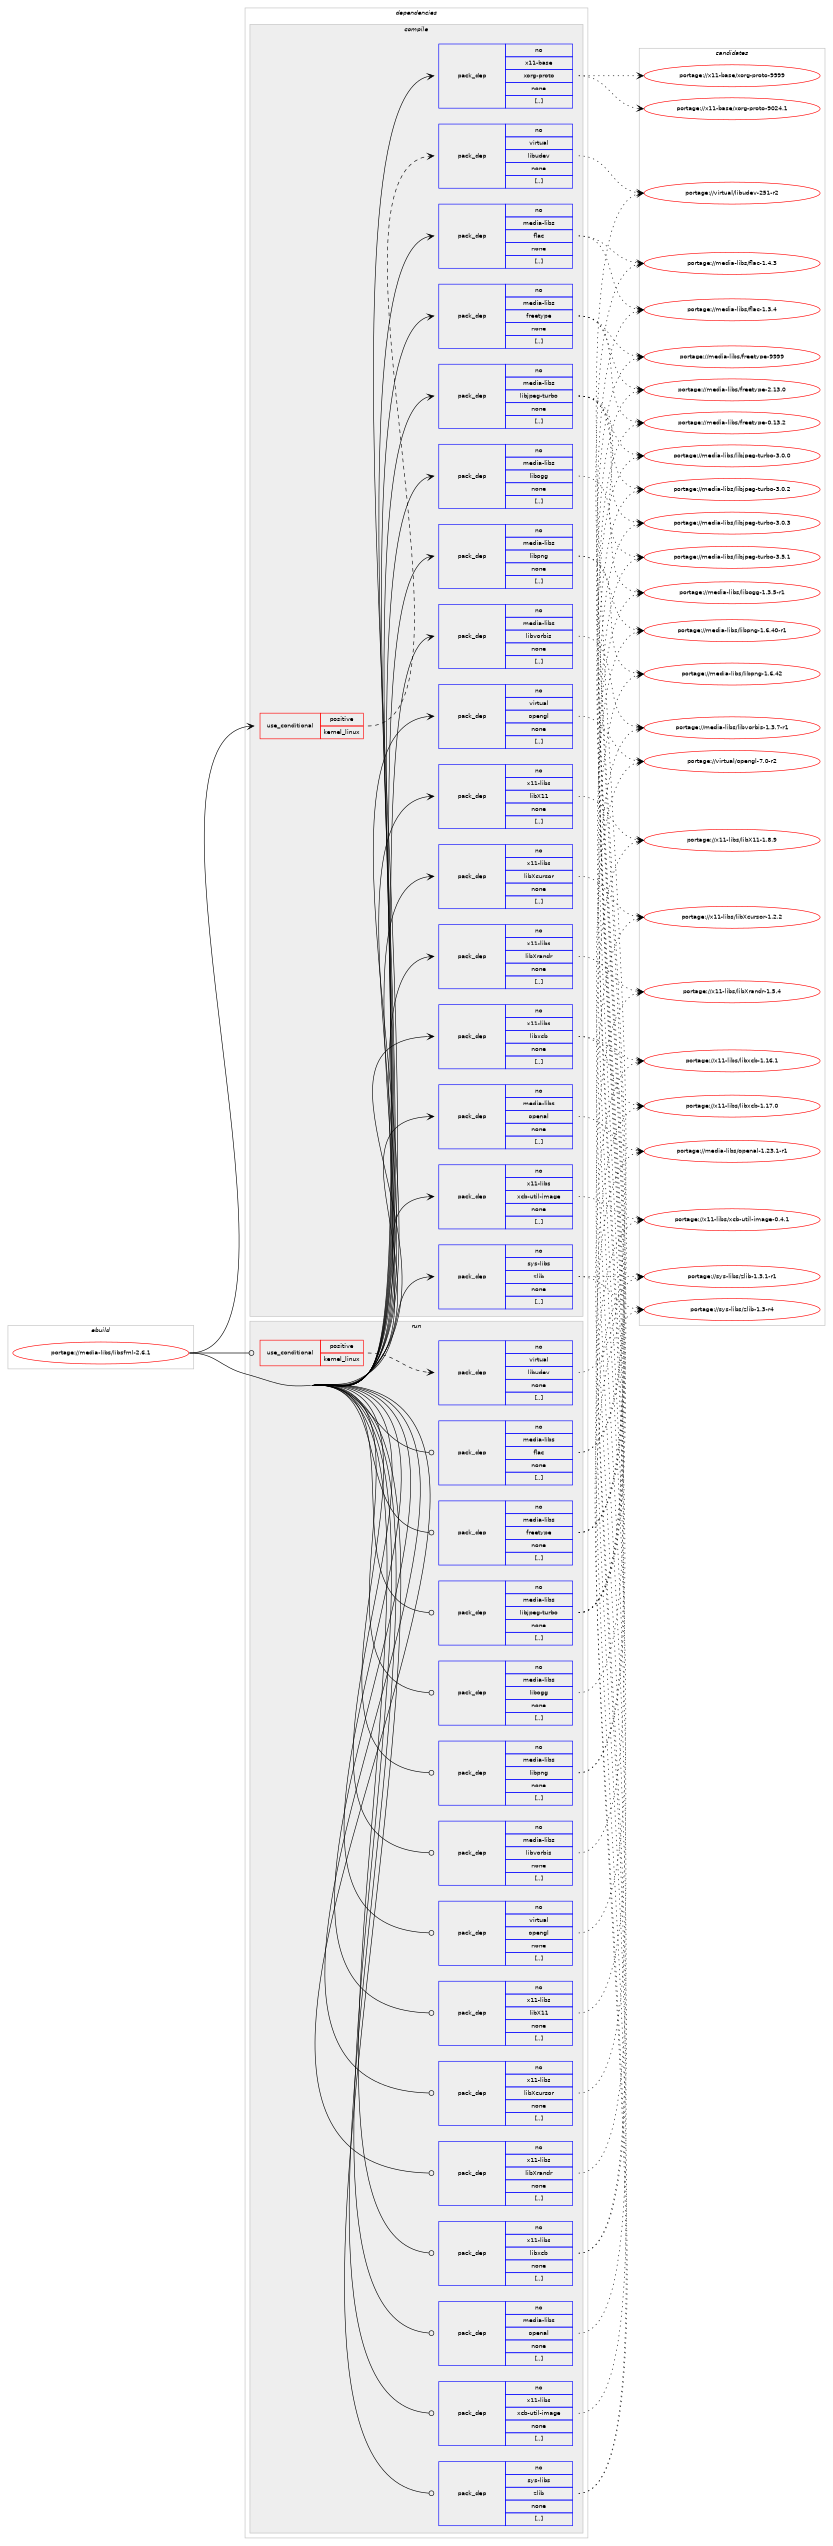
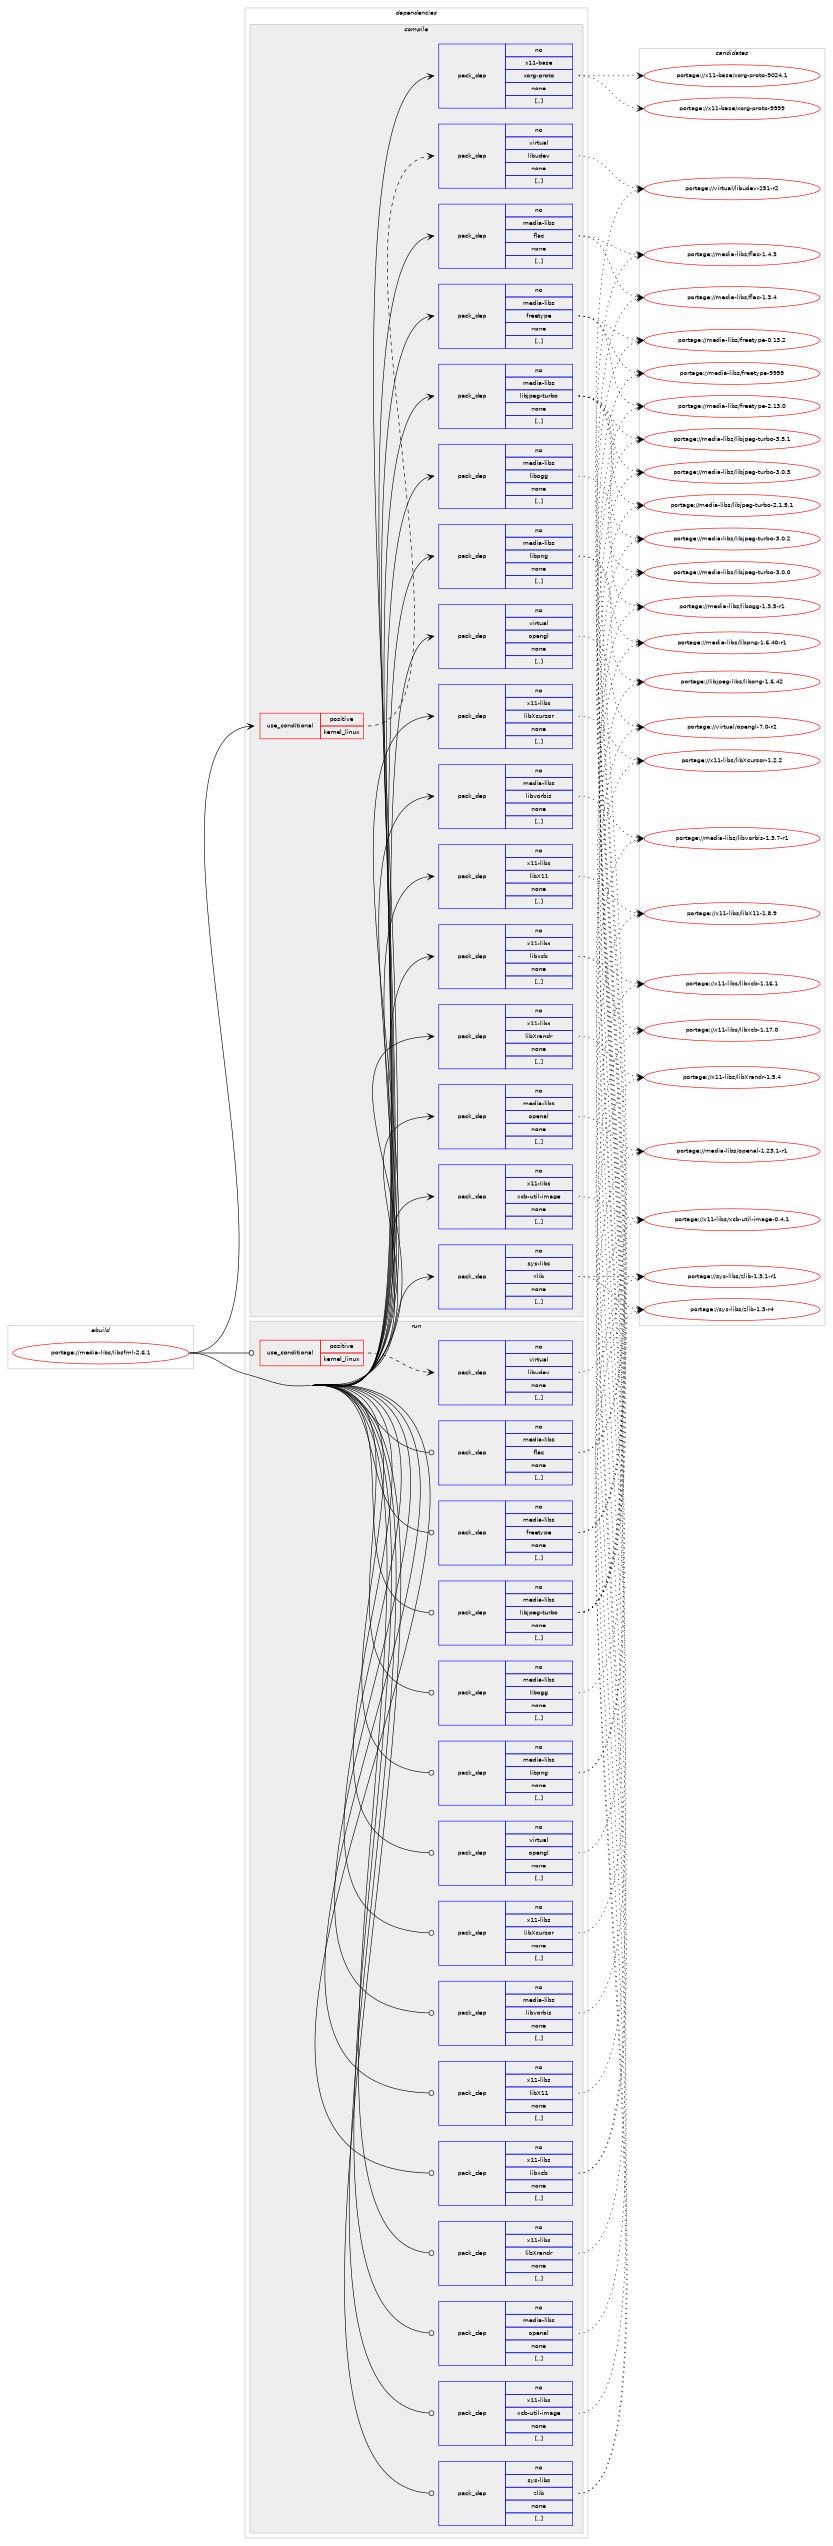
node "portage://media-libs/libjpeg-turbo-2.1.5.1": added
node "portage://media-libs/libpng-1.6.42": label "portage://media-libs/libpng-1.6.42" -> "portage://libjpeg-libs/libpng-1.6.42"
